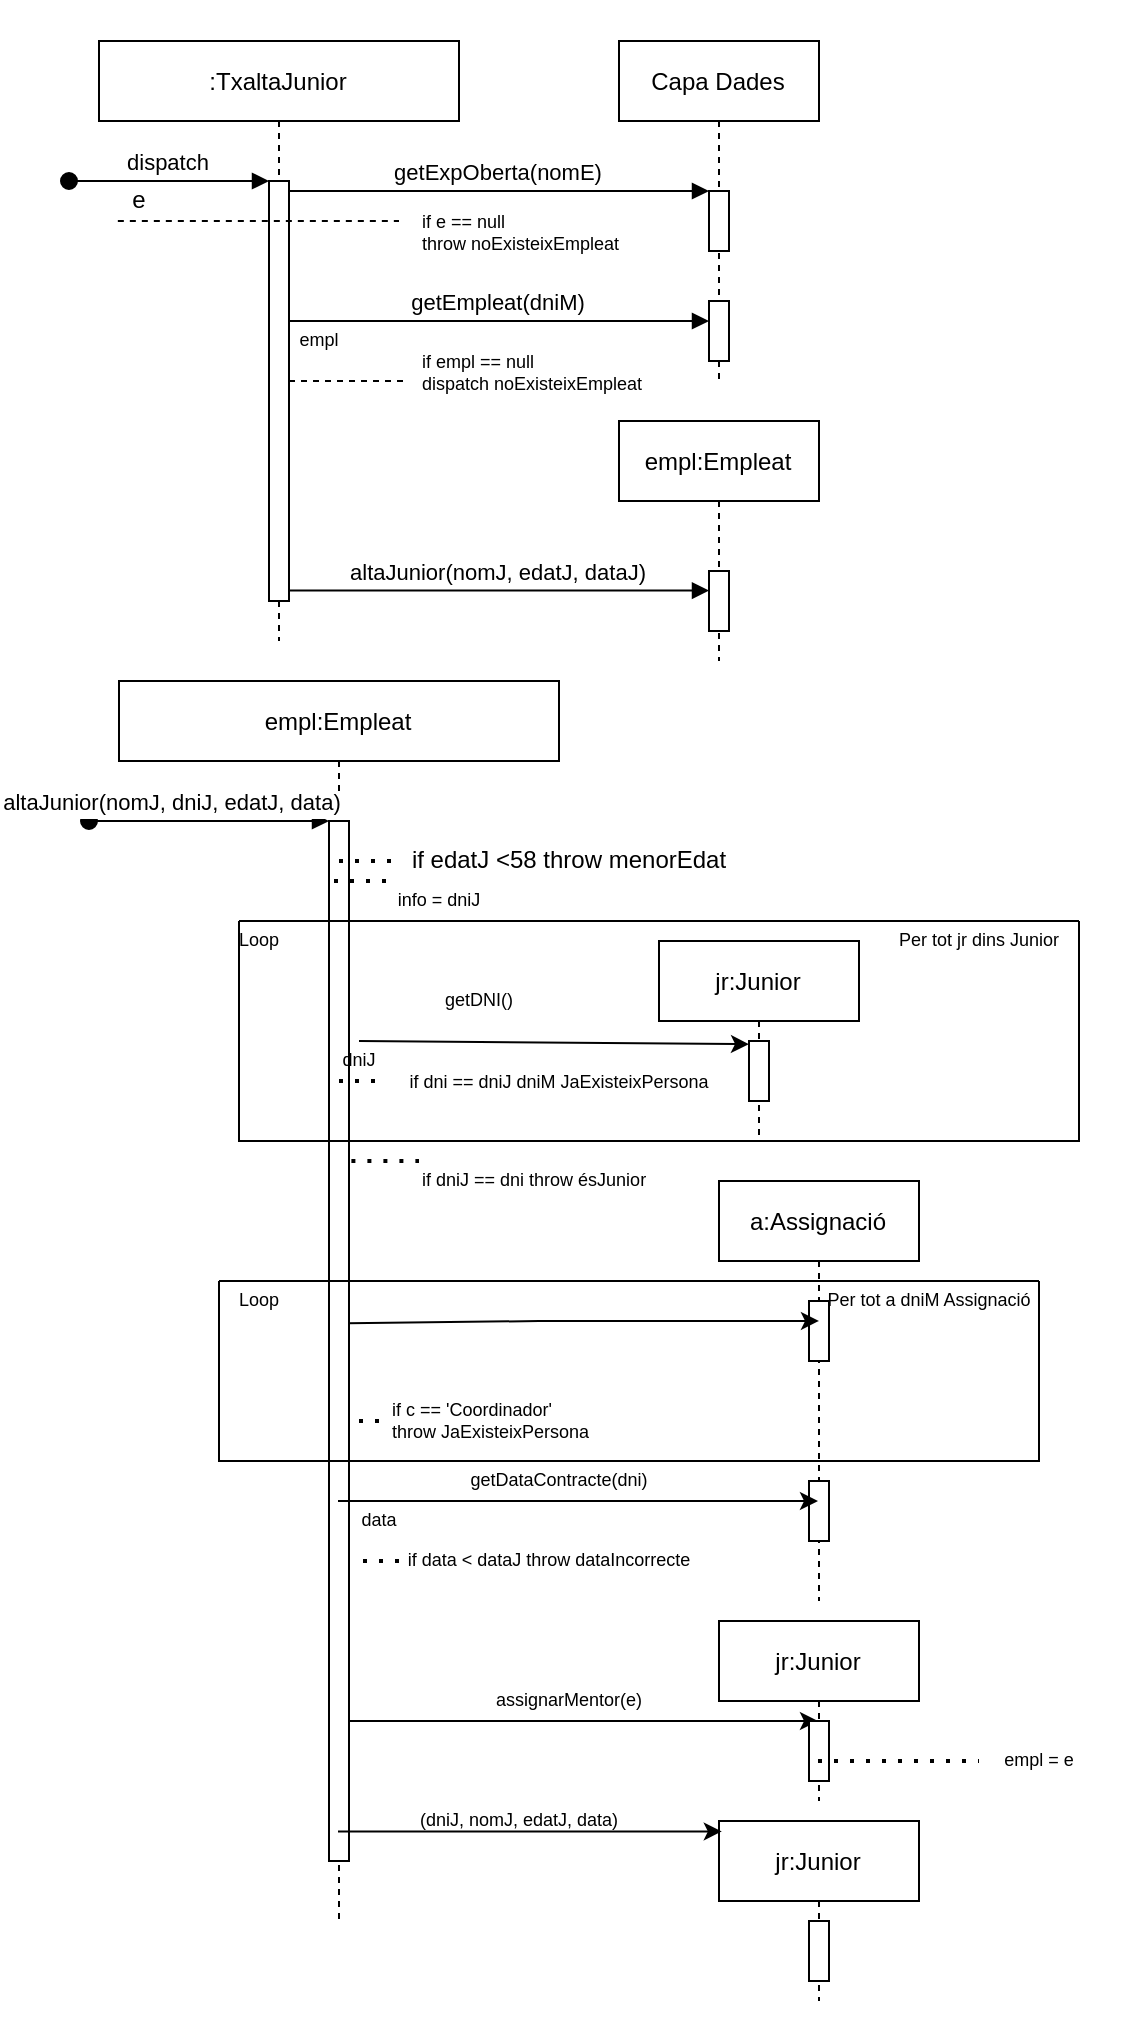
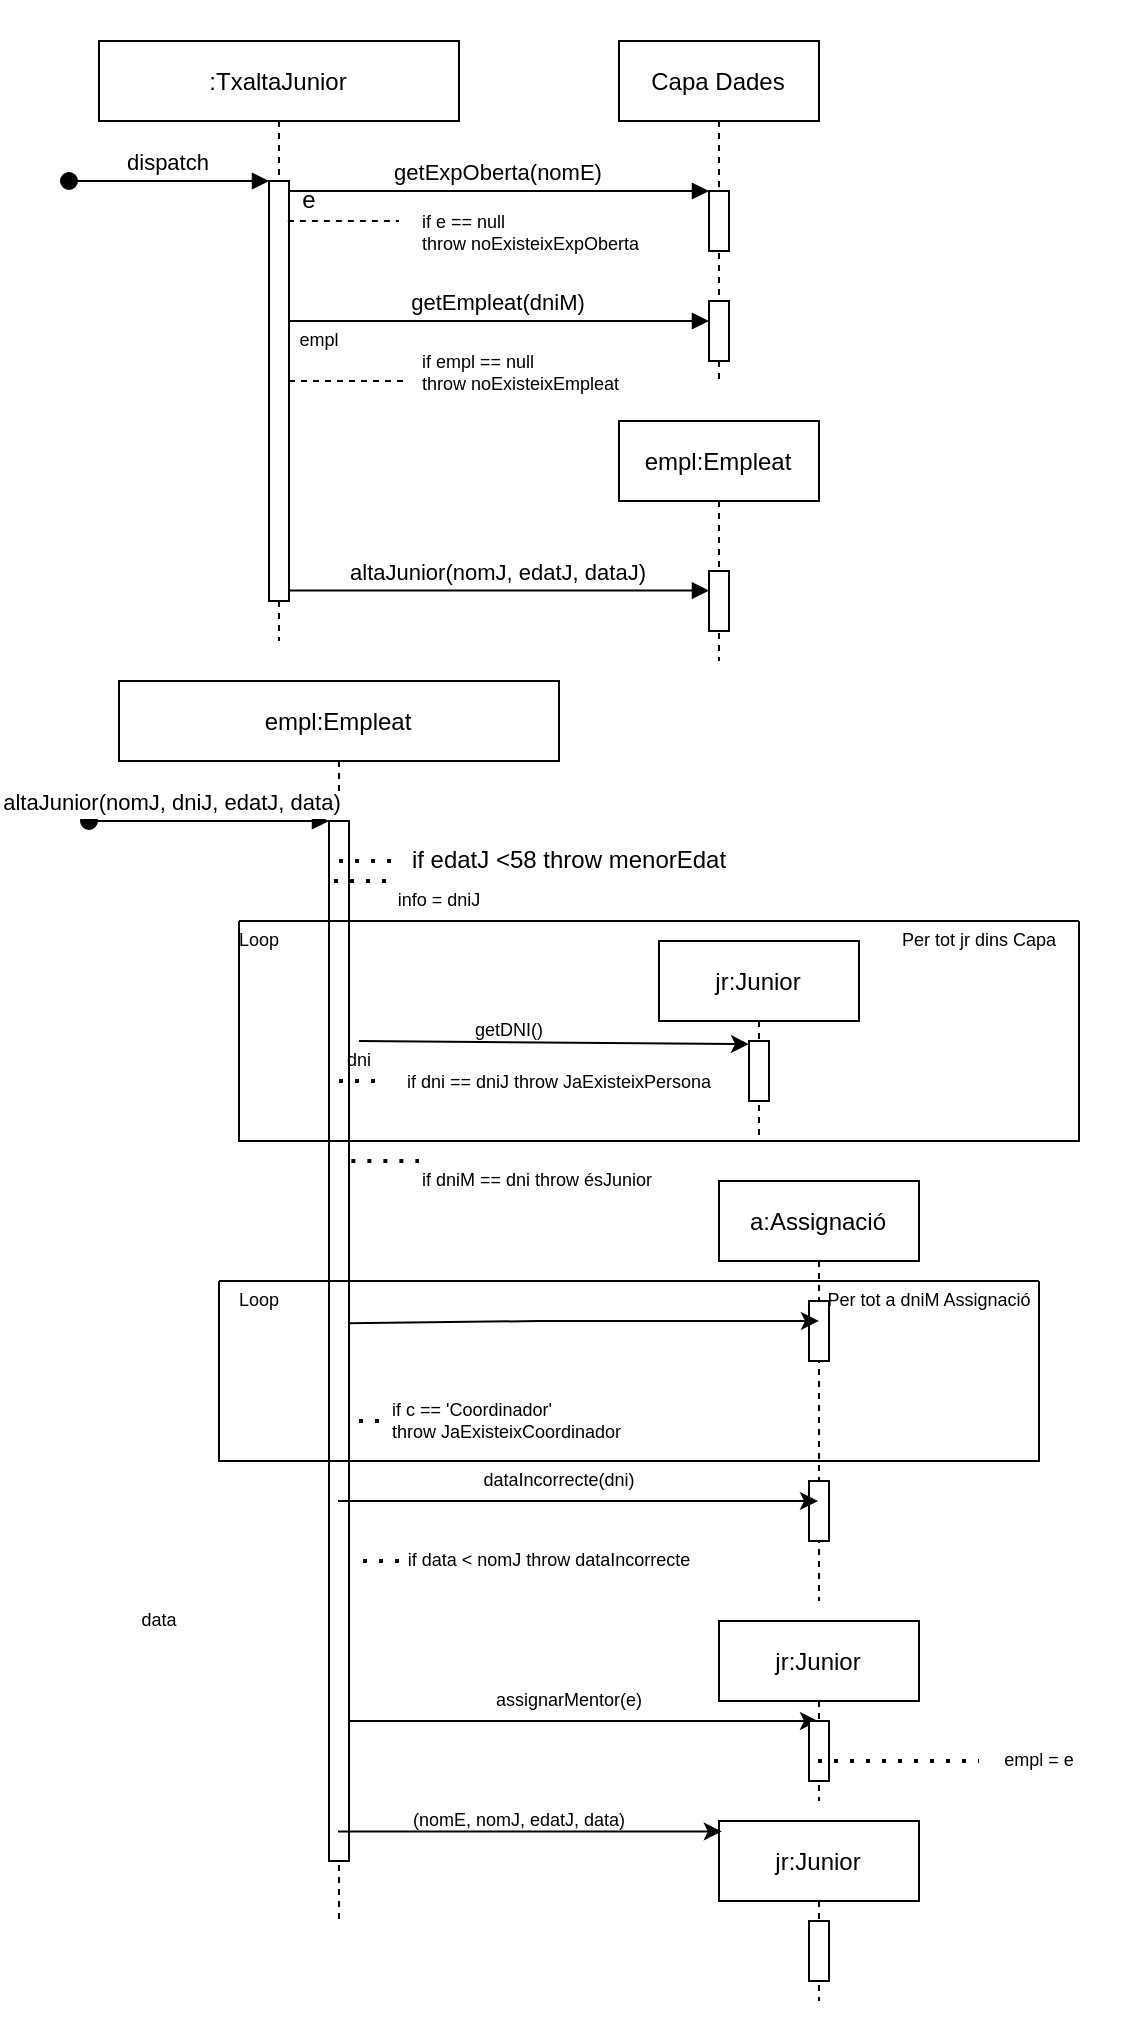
node "e": moved (139, 201) -> (309, 201)
node "if e == null throw noExisteixEmpleat": label "if e == null throw noExisteixEmpleat" -> "if e == null throw noExisteixExpOberta"
node "if empl == null dispatch noExisteixEmpleat": label "if empl == null dispatch noExisteixEmpleat" -> "if empl == null throw noExisteixEmpleat"
node "Per tot jr dins Junior": label "Per tot jr dins Junior" -> "Per tot jr dins Capa"
node "getDNI()": moved (479, 1001) -> (509, 1031)
node "dniJ": label "dniJ" -> "dni"
node "if dni == dniJ dniM JaExisteixPersona": label "if dni == dniJ dniM JaExisteixPersona" -> "if dni == dniJ throw JaExisteixPersona"
node "if dniJ == dni throw ésJunior": label "if dniJ == dni throw ésJunior" -> "if dniM == dni throw ésJunior"
node "if c == 'Coordinador' throw JaExisteixPersona": label "if c == 'Coordinador' throw JaExisteixPersona" -> "if c == 'Coordinador' throw JaExisteixCoordinador"
node "getDataContracte(dni)": label "getDataContracte(dni)" -> "dataIncorrecte(dni)"
node "data": moved (379, 1521) -> (159, 1621)
node "if data < dataJ throw dataIncorrecte": label "if data < dataJ throw dataIncorrecte" -> "if data < nomJ throw dataIncorrecte"
node "(dniJ, nomJ, edatJ, data)": label "(dniJ, nomJ, edatJ, data)" -> "(nomE, nomJ, edatJ, data)"
